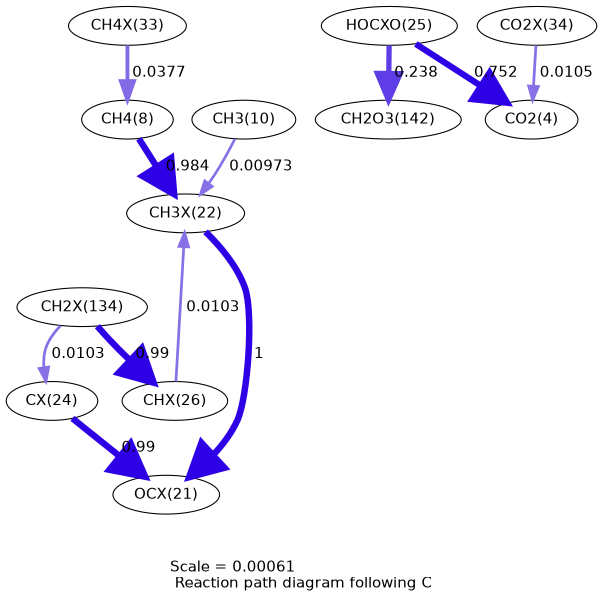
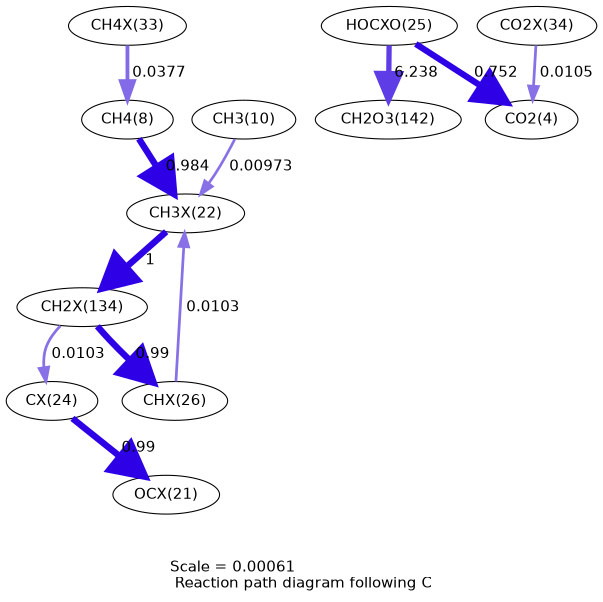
edge "HOCXO(25)" -> "CH2O3(142)": label " 0.238" -> " 6.238"
edge "CH3X(22)" -> "OCX(21)": now "CH3X(22)" -> "CH2X(134)"
